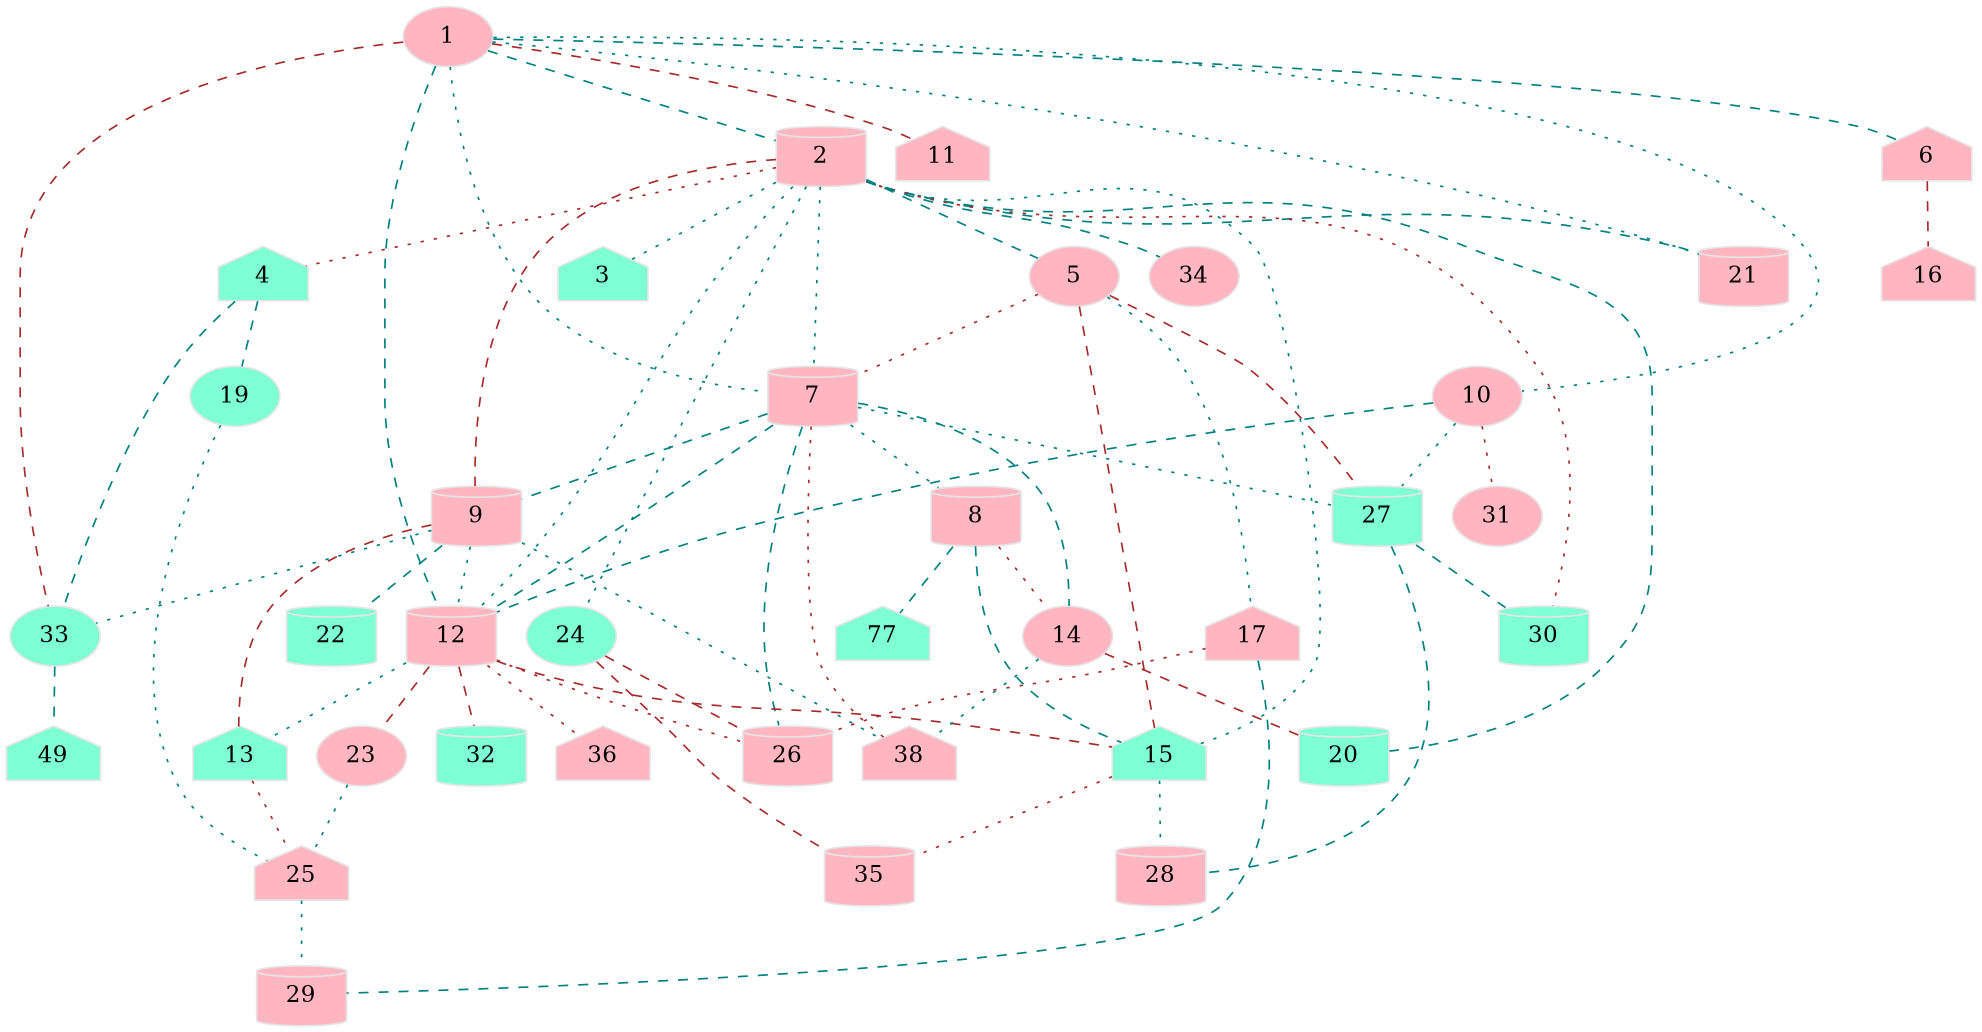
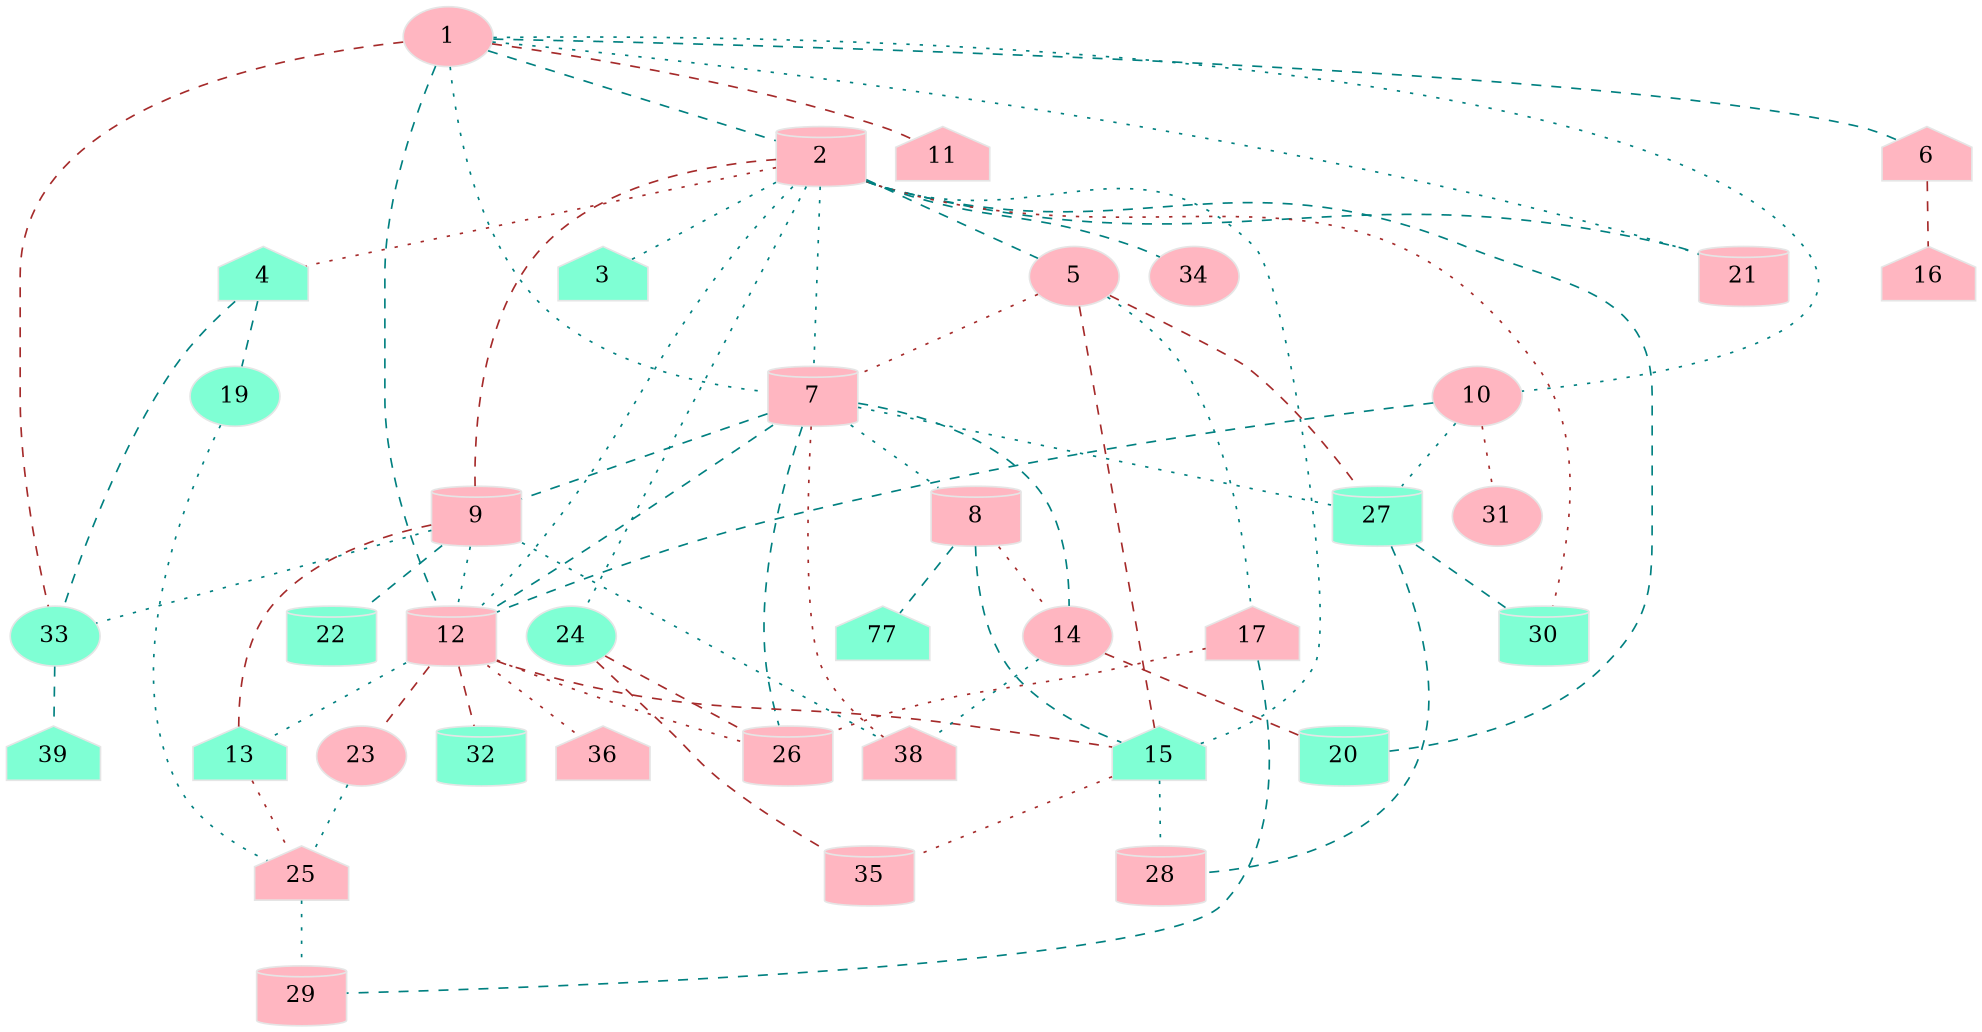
node "49": label "49" -> "39"
